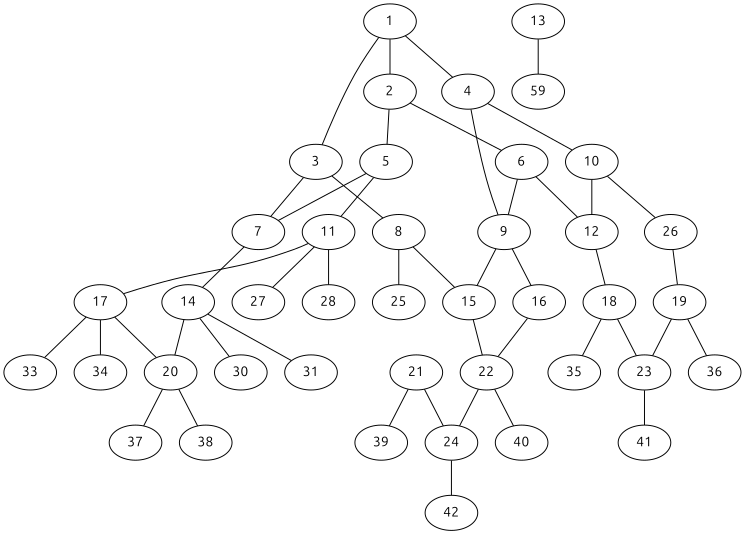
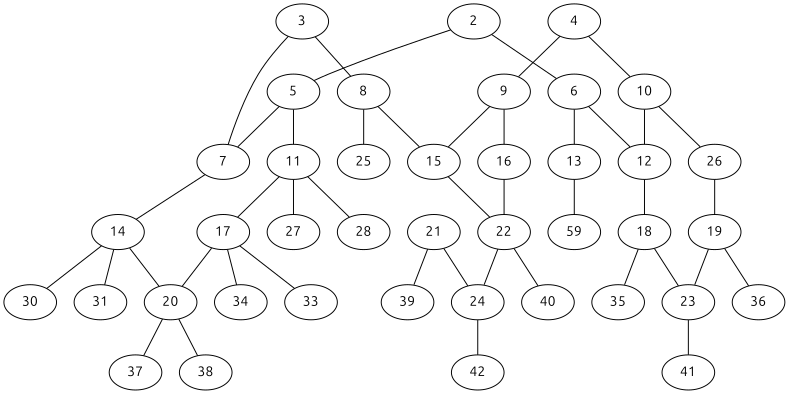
node "1": removed
edge "6" -- "9": now "6" -- "13"
